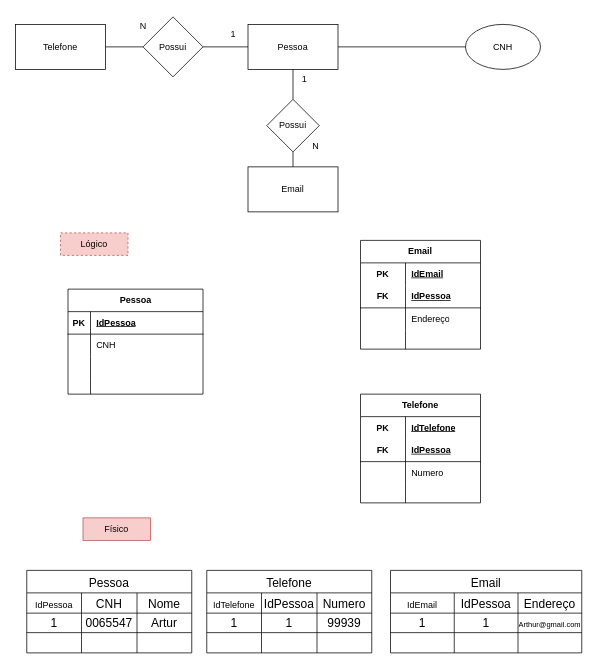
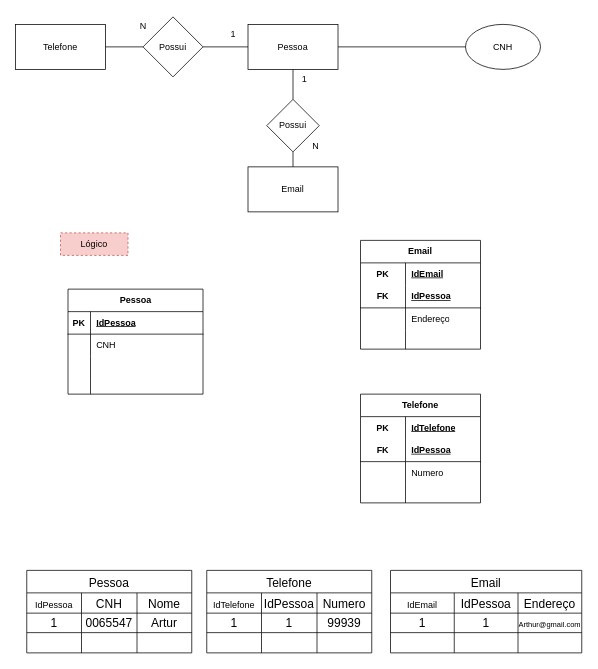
node "Físico": removed
